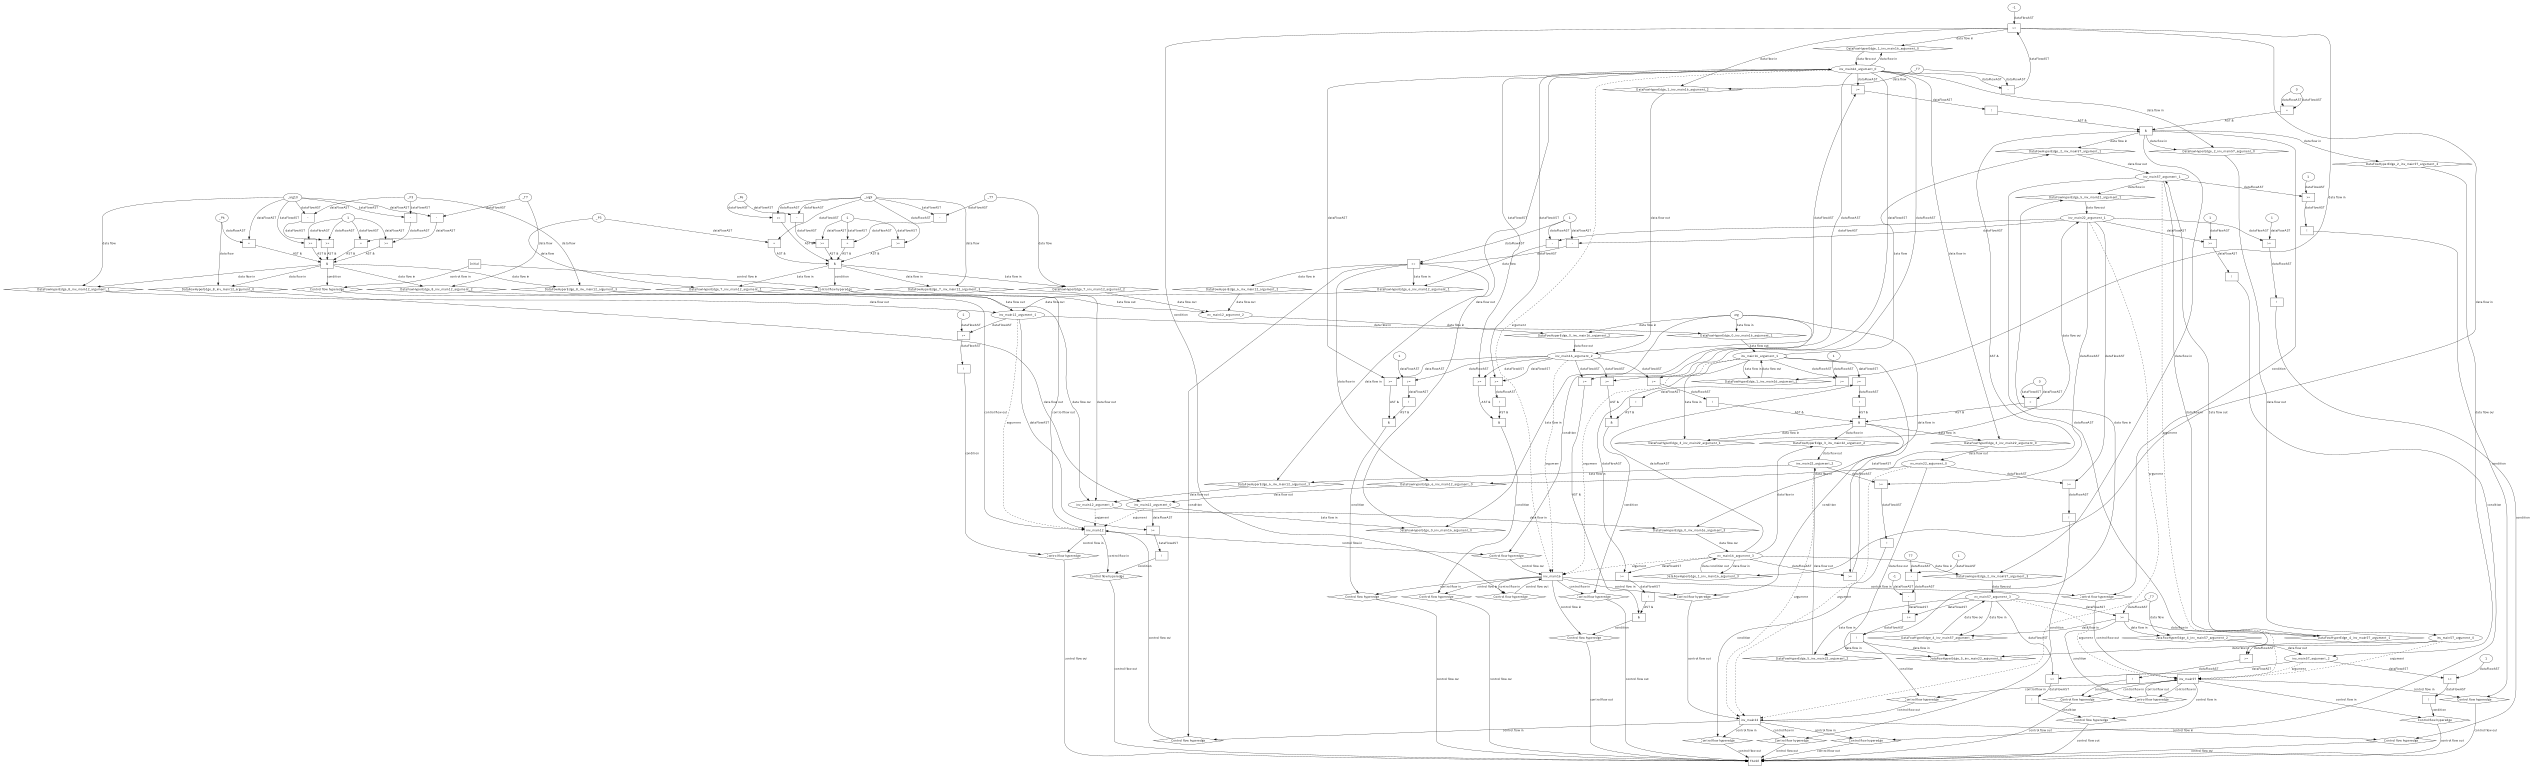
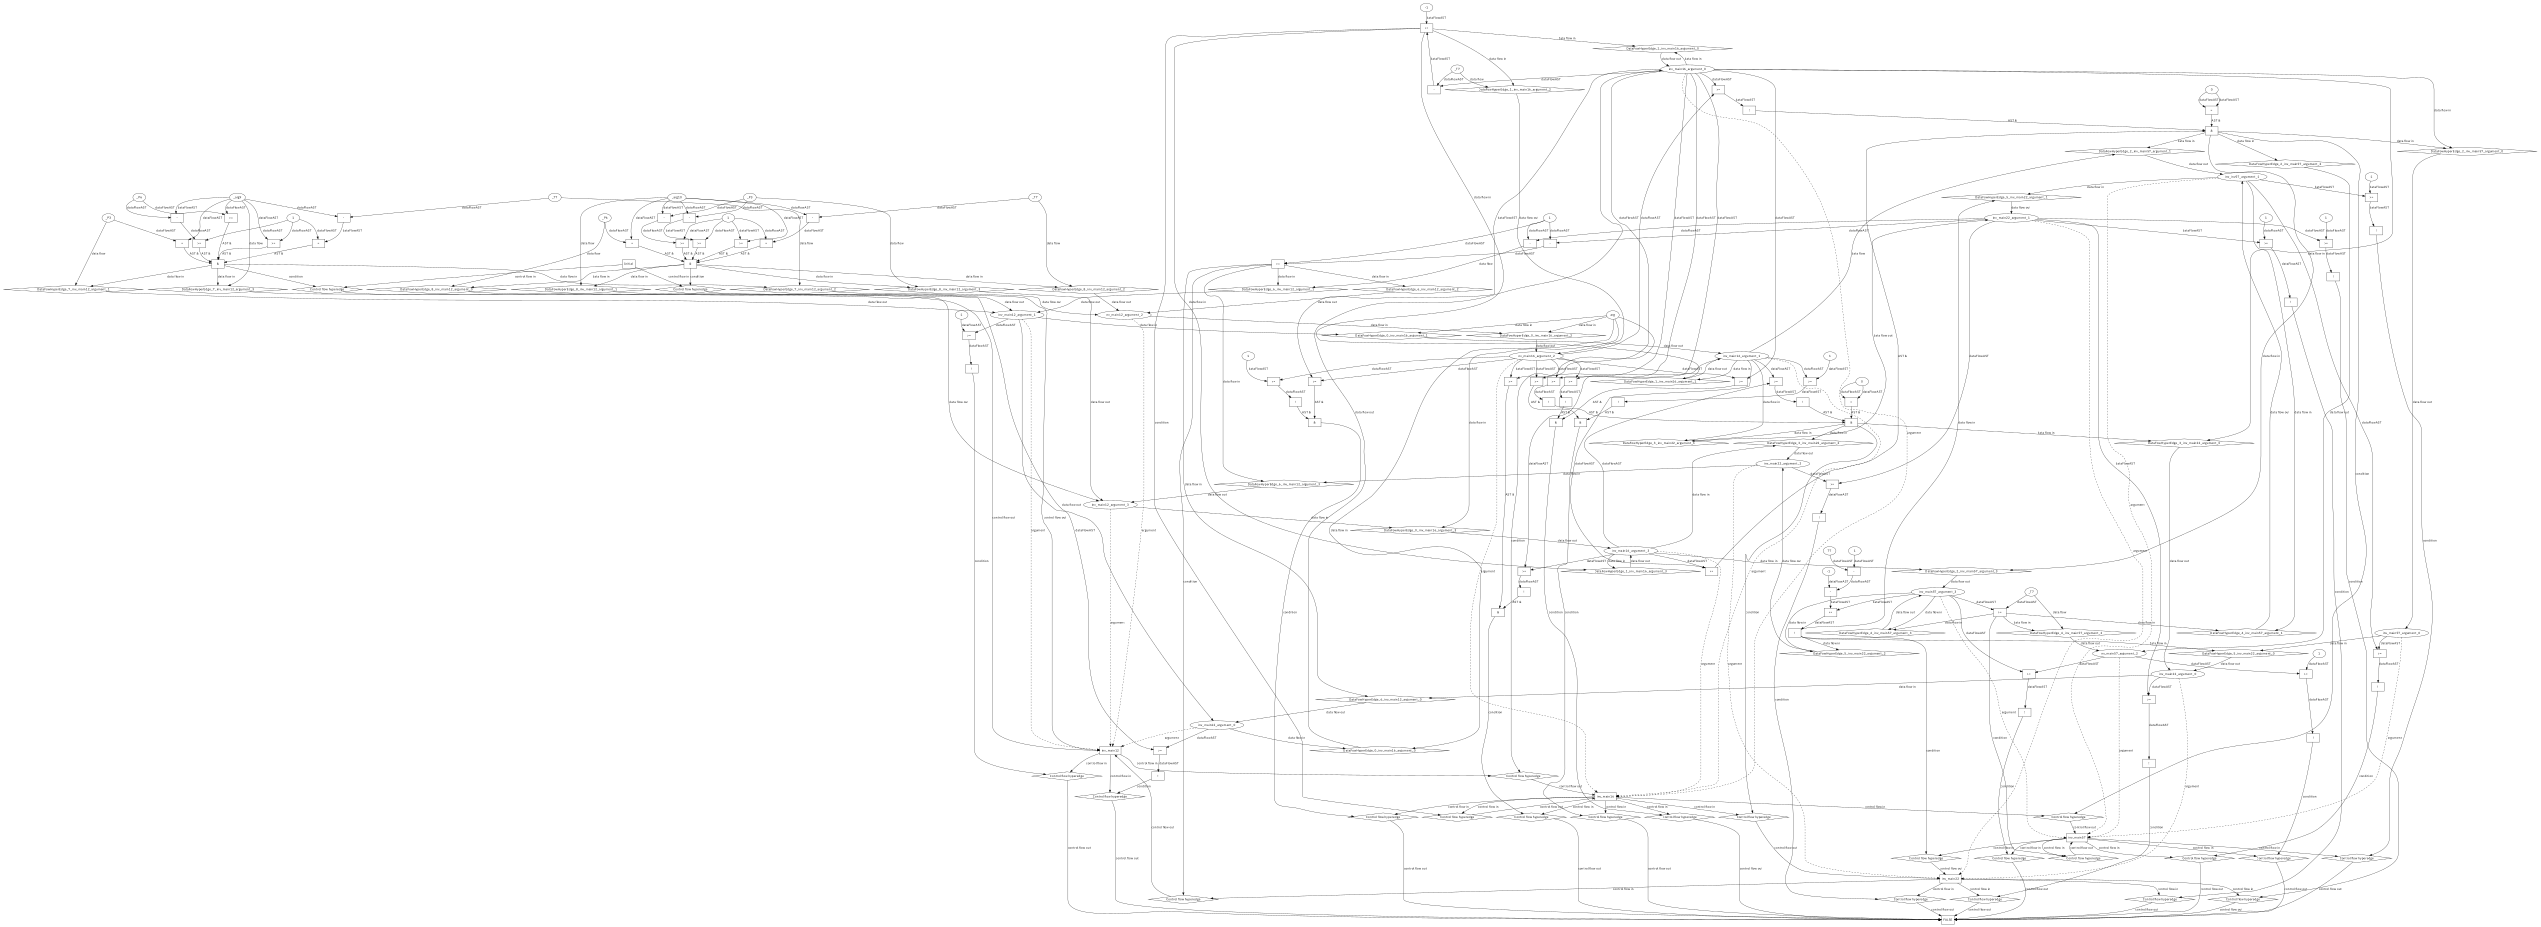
node "inv_main57_argument_1": label "inv_main57_argument_1" -> "inv_inv57_argument_1"
edge "inv_main12_argument_2" -> "inv_main12": added, label "argument"
edge "DataFowHyperEdge_1_inv_main16_argument_3" -> "inv_main16_argument_3": label "data condition out" -> "data flow out"
edge "inv_main22_argument_0" -> "DataFowHyperEdge_5_inv_main22_argument_0": reversed
